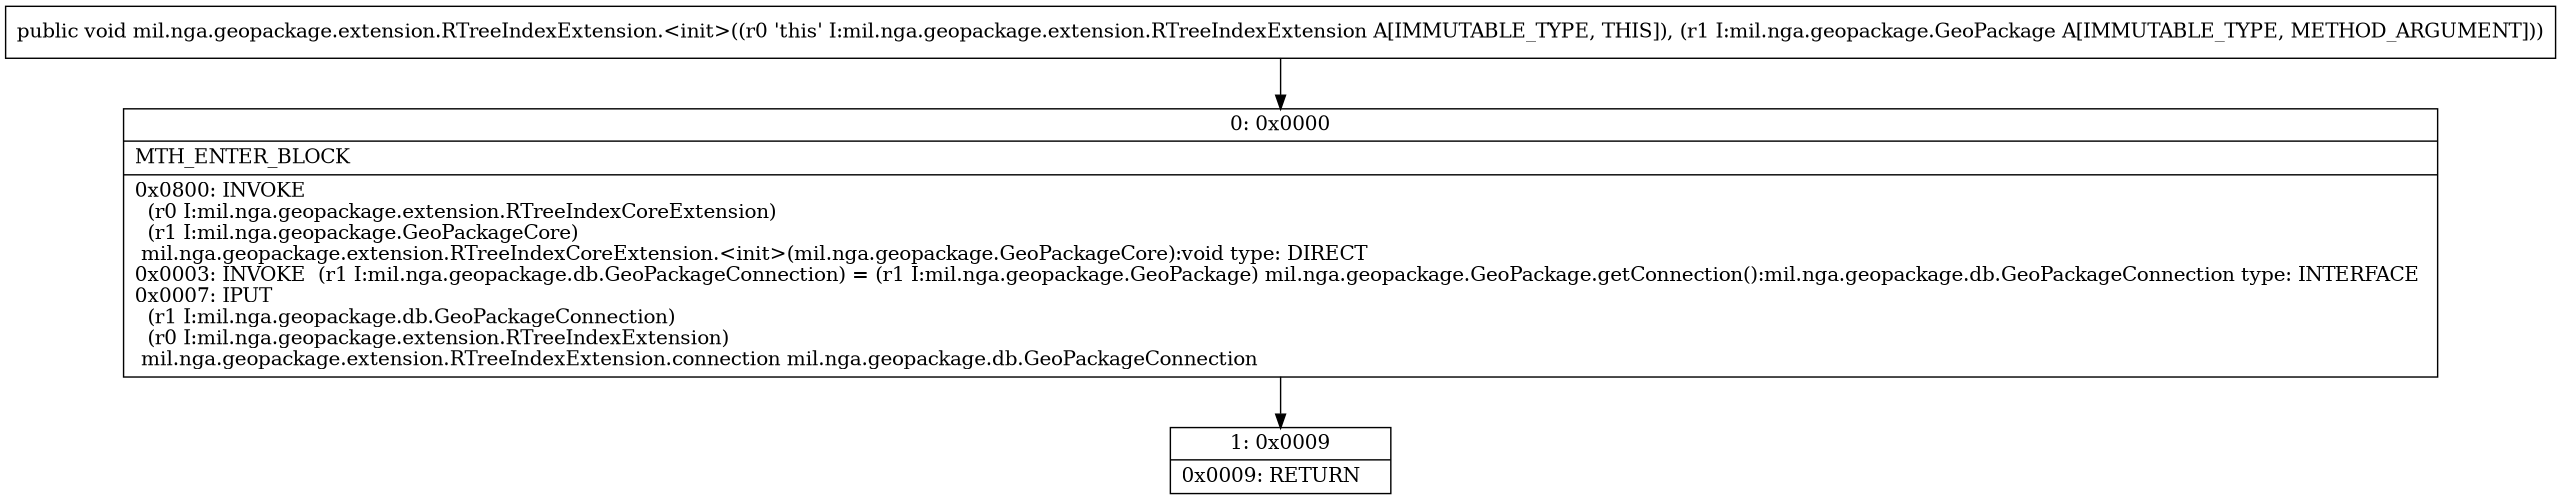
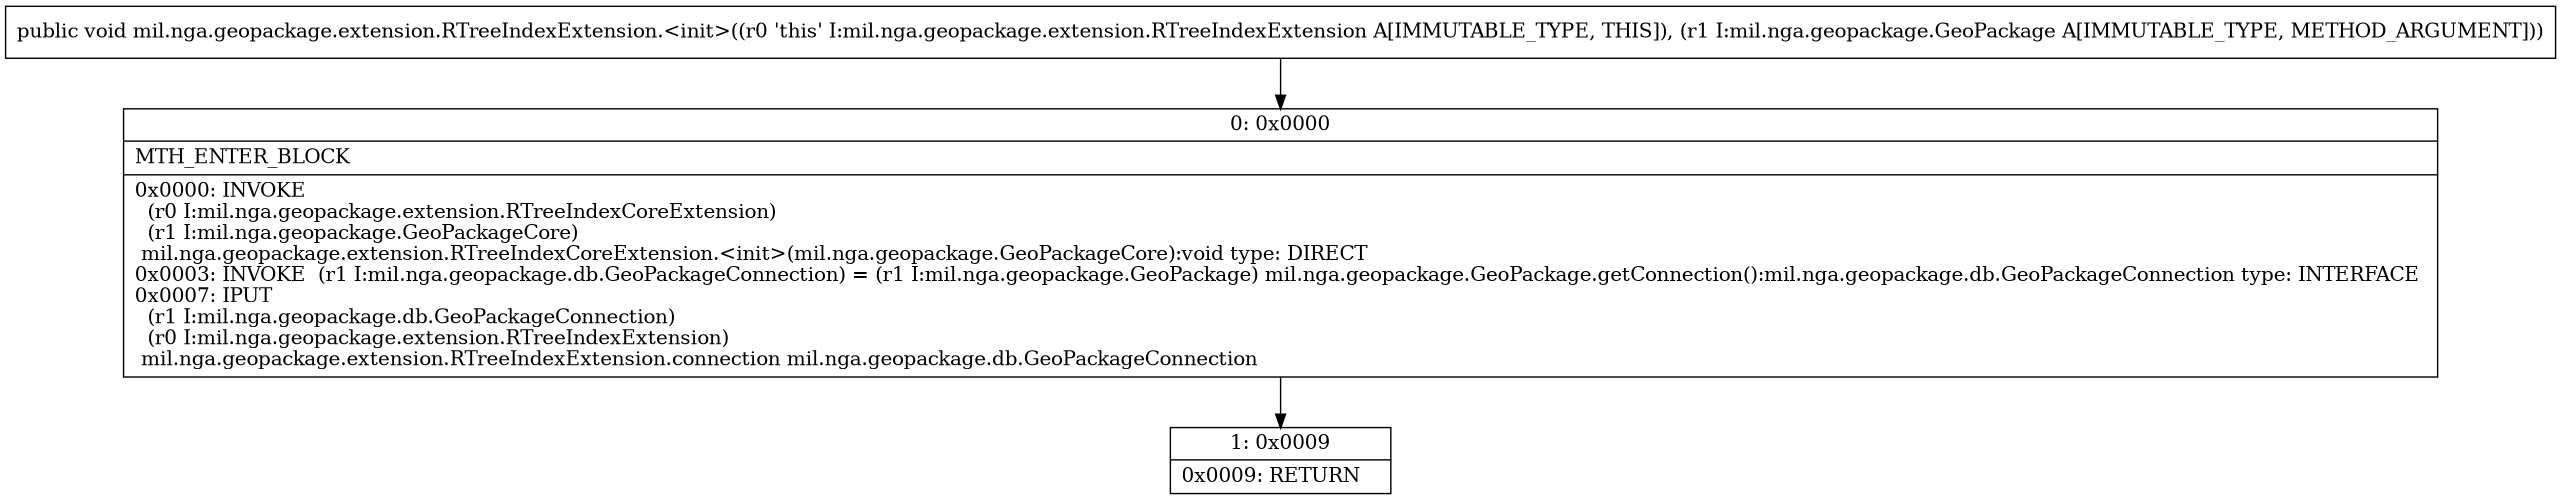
node "0: 0x0000": text "0x0800: INVOKE" -> "0x0000: INVOKE"
